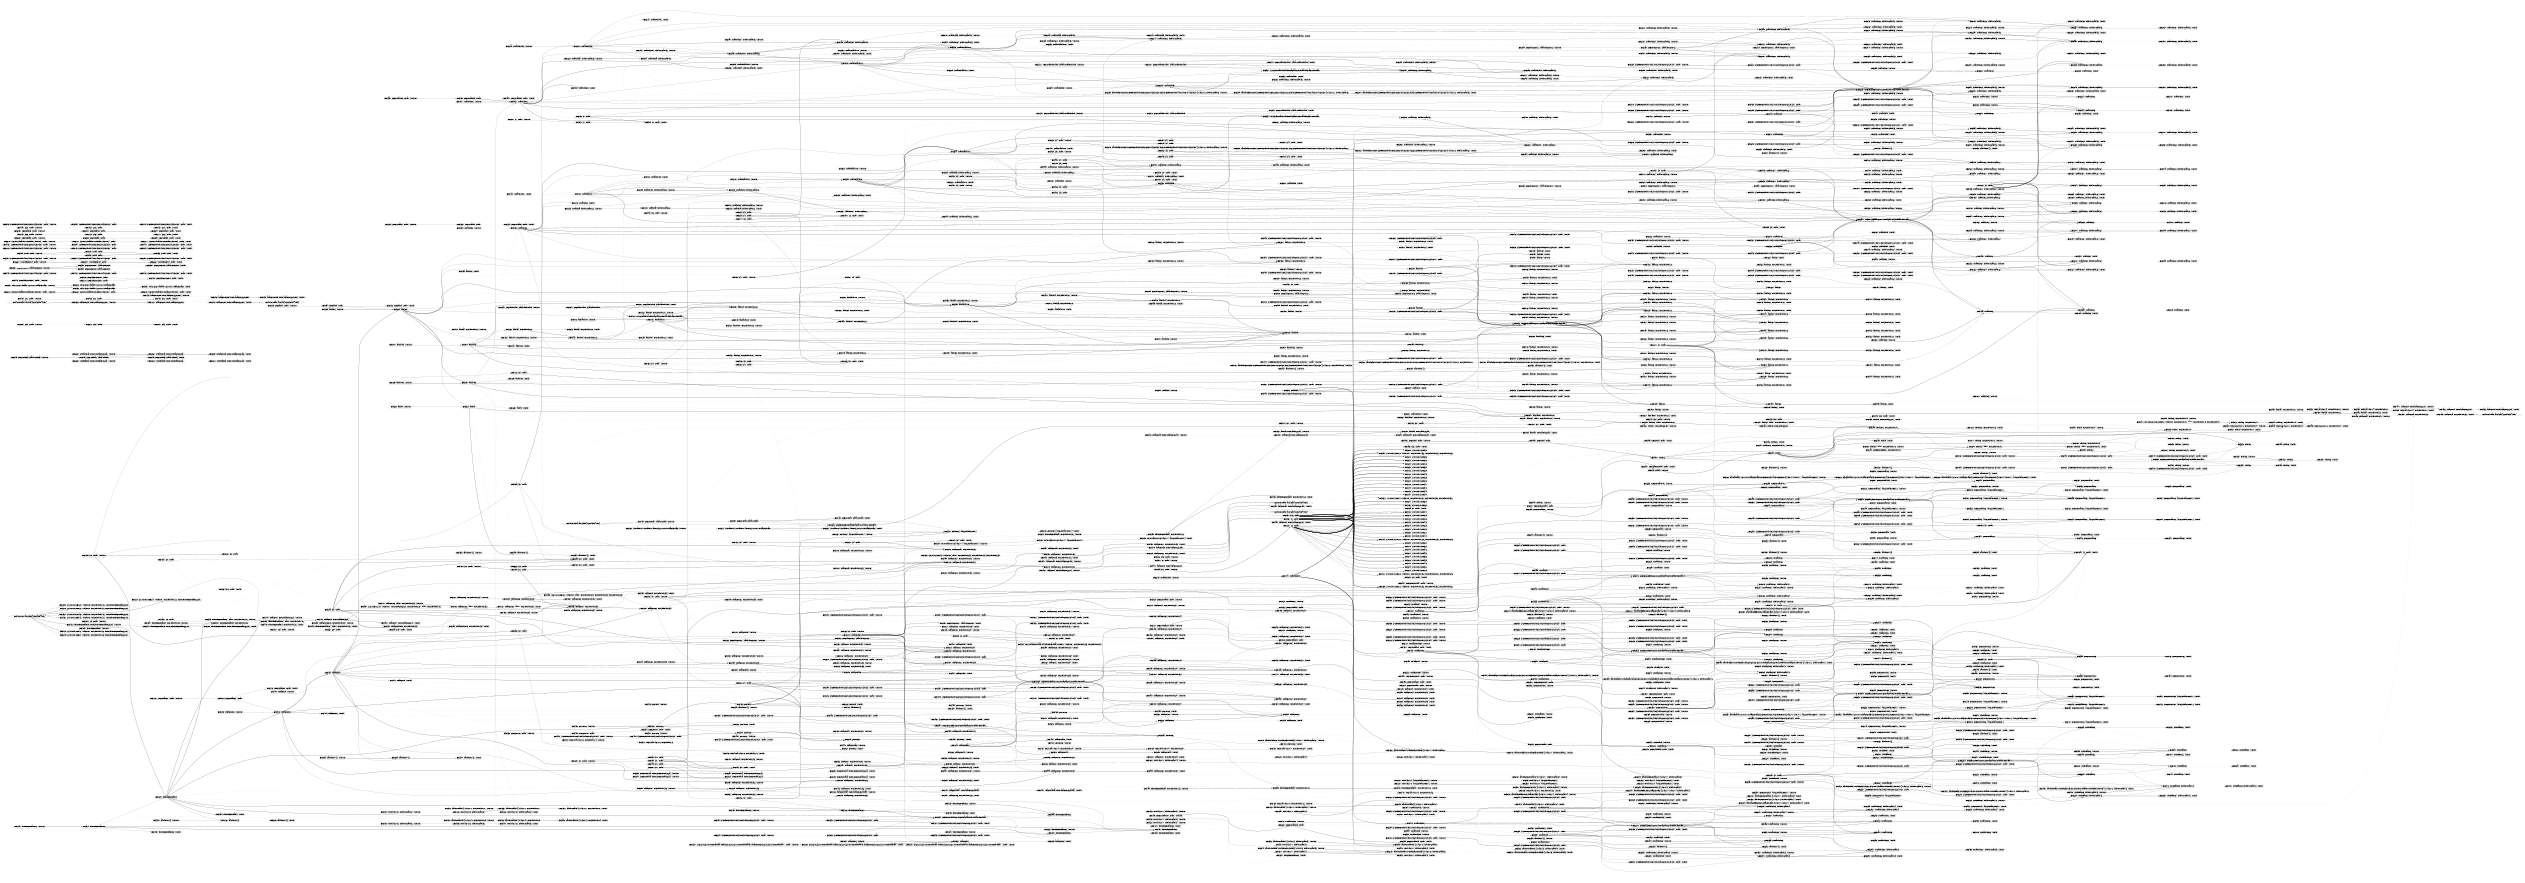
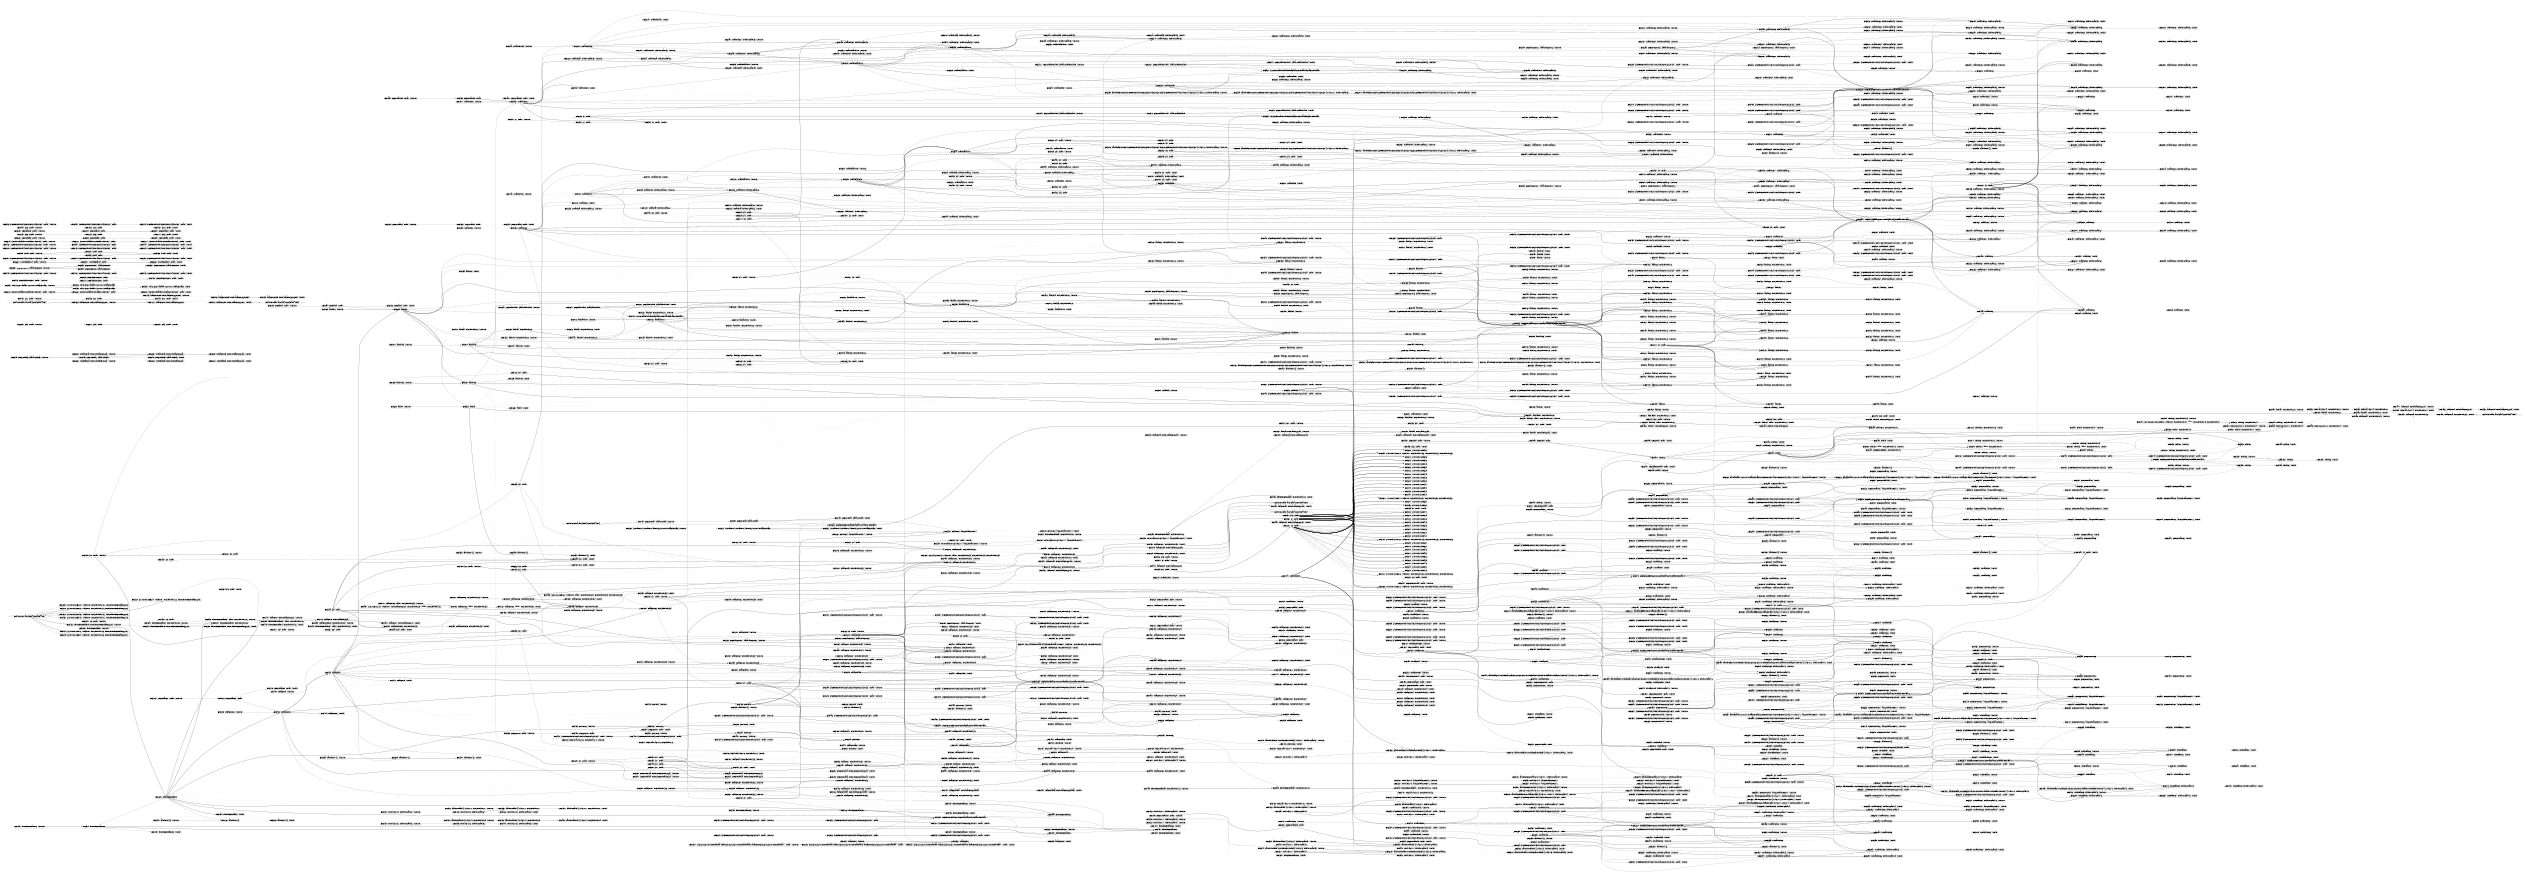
node "CE0x57d7ca0": text "*SummSink*" -> "*SummSource*"
